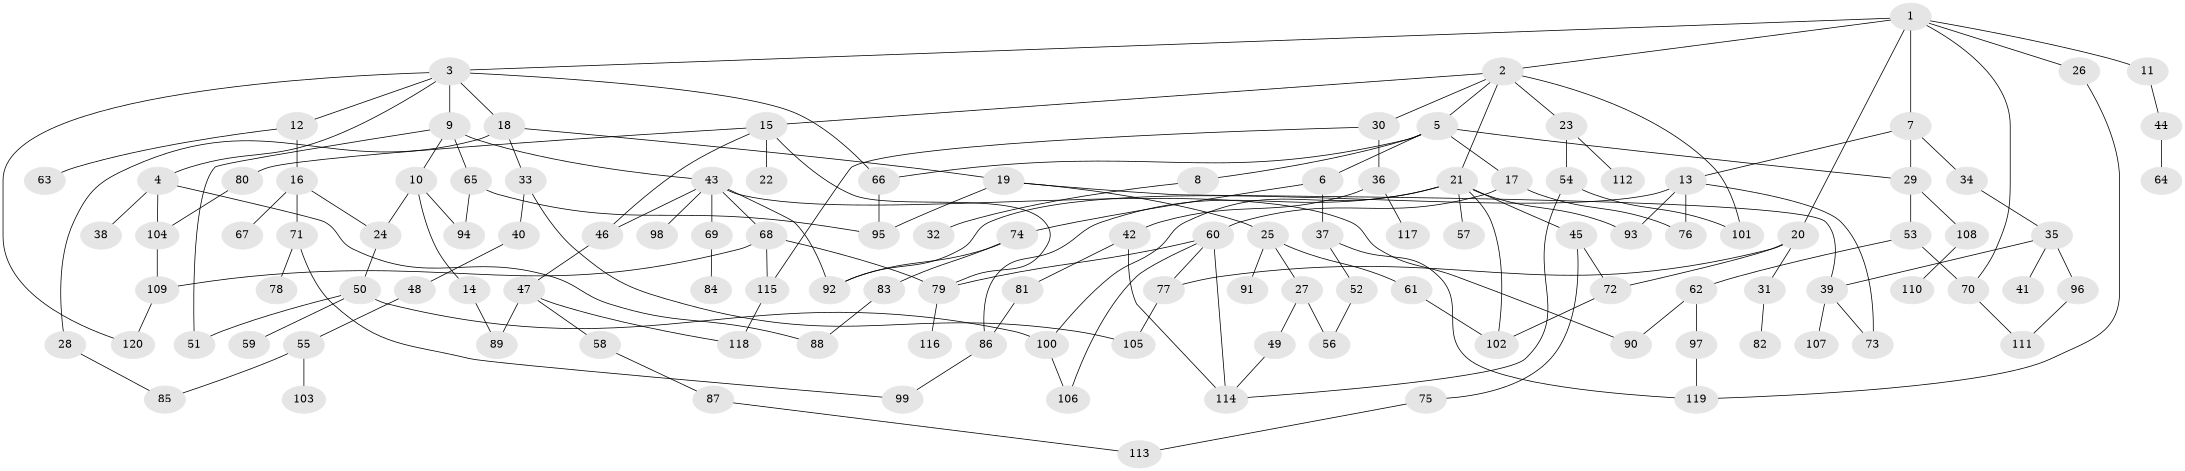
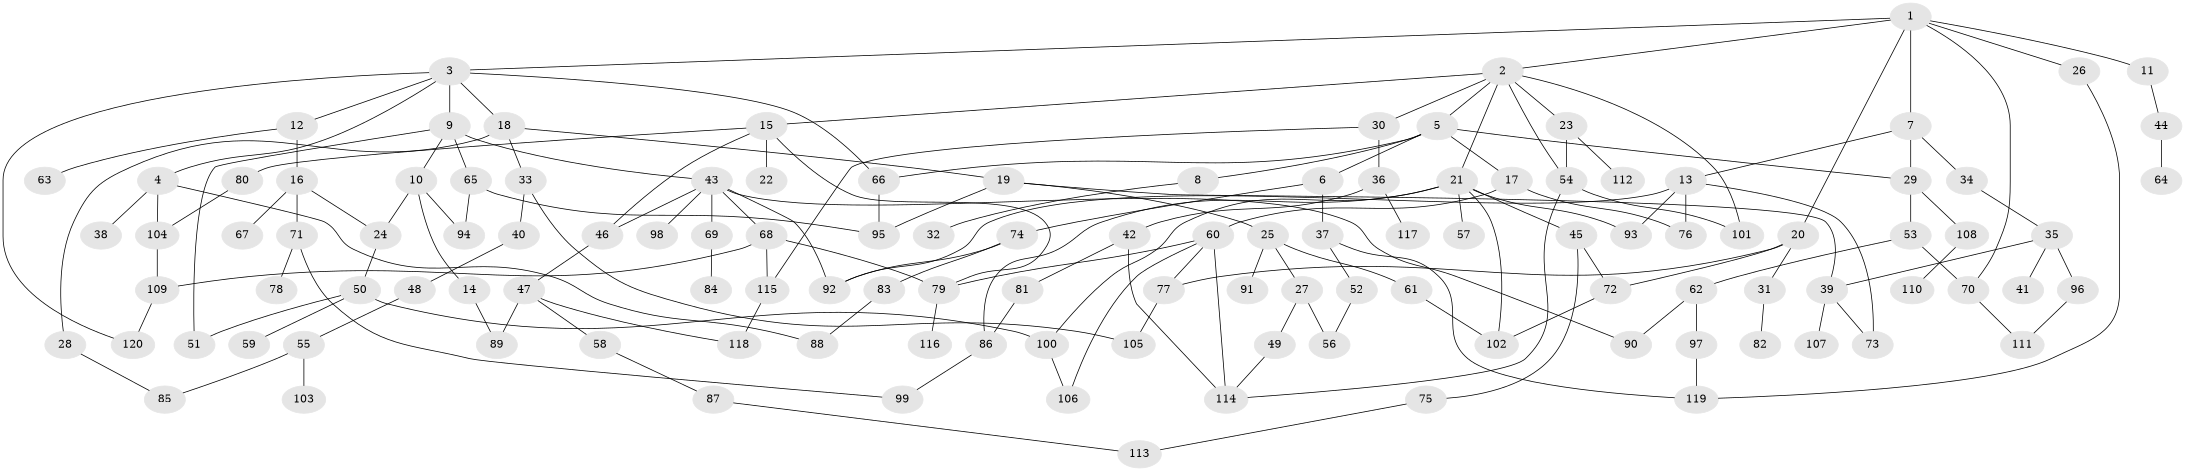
edge "2" -- "54": added
